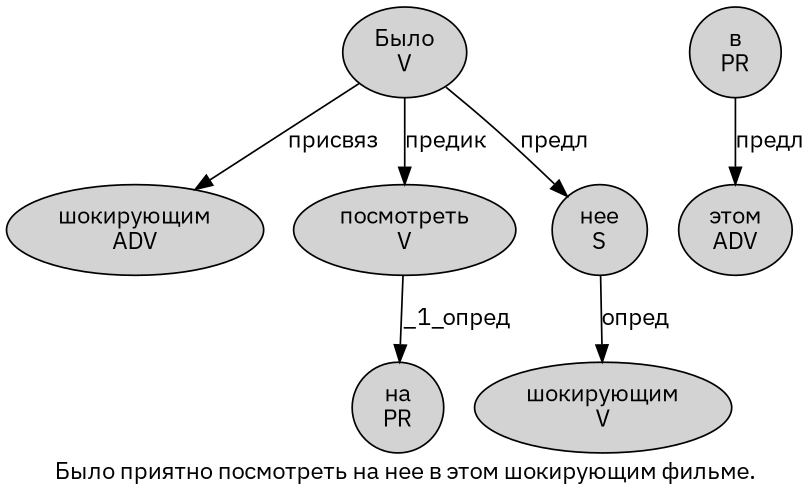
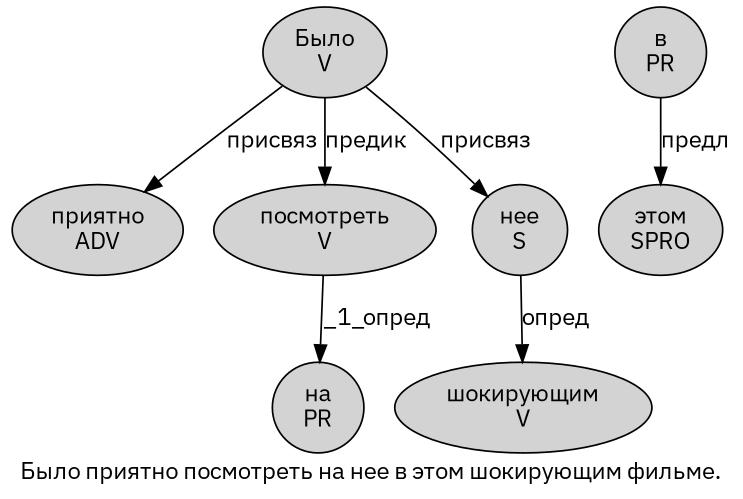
edge "Было V" -> "нее S": label "предл" -> "присвяз"
node "шокирующим ADV": label "шокирующим ADV" -> "приятно ADV"
node "этом ADV": label "этом ADV" -> "этом SPRO"
